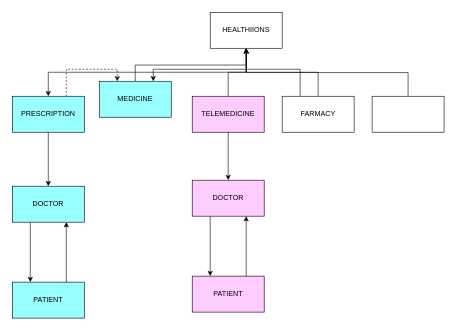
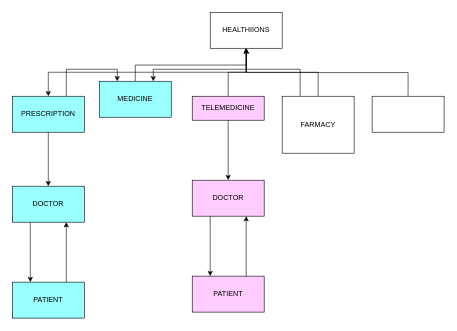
edge "PRESCRIPTION" -> "MEDICINE": style dashed -> solid
node "TELEMEDICINE": size 72x36 -> 72x24
node "FARMACY": size 72x36 -> 72x57
